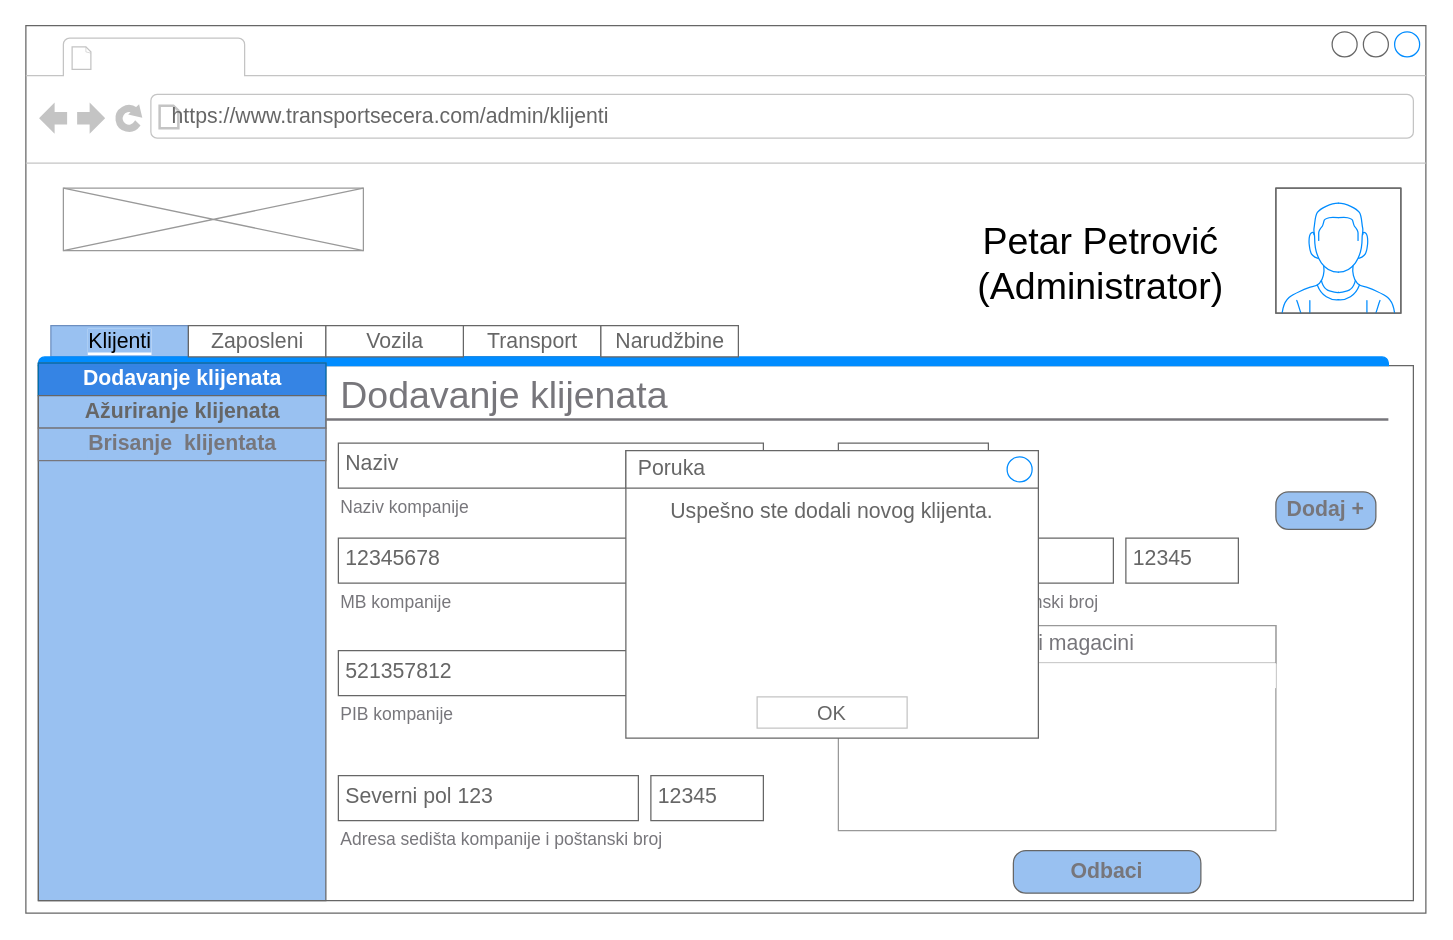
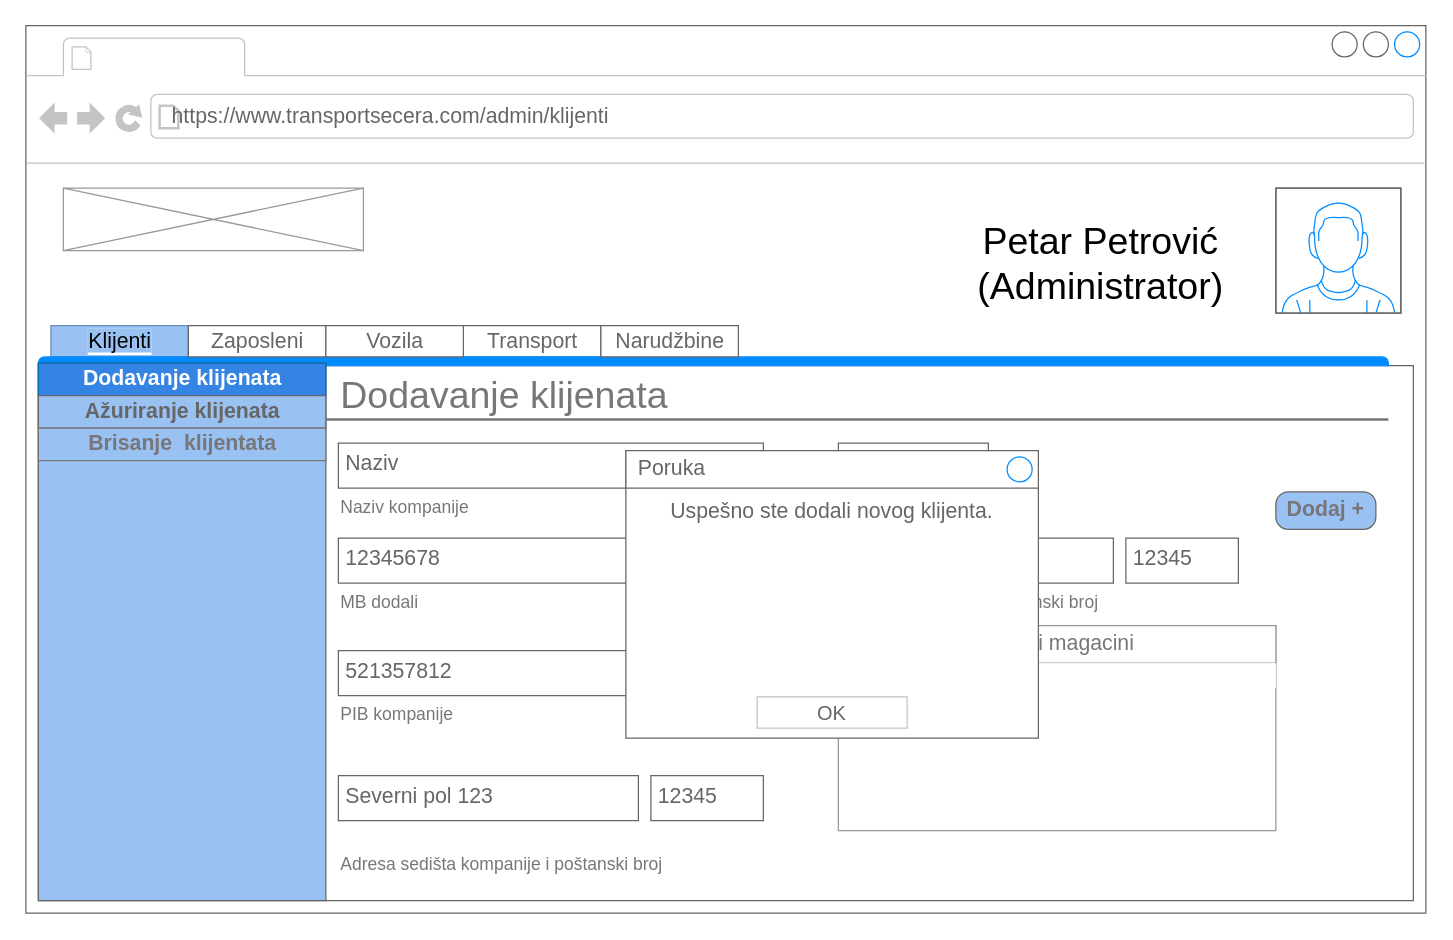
node "MB kompanije": label "MB kompanije" -> "MB dodali"
node "Adresa sedišta kompanije i poštanski broj": moved (551, 839) -> (551, 864)
node "Odbaci": removed
